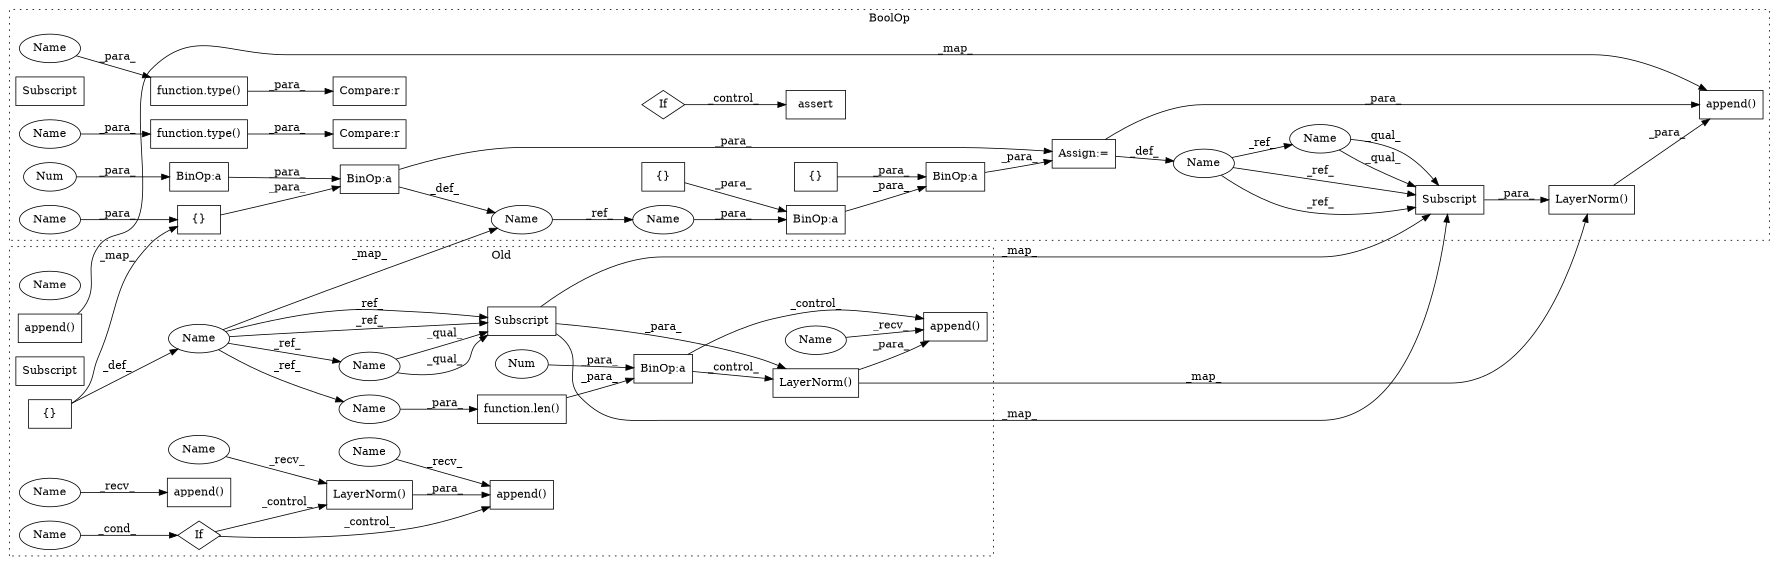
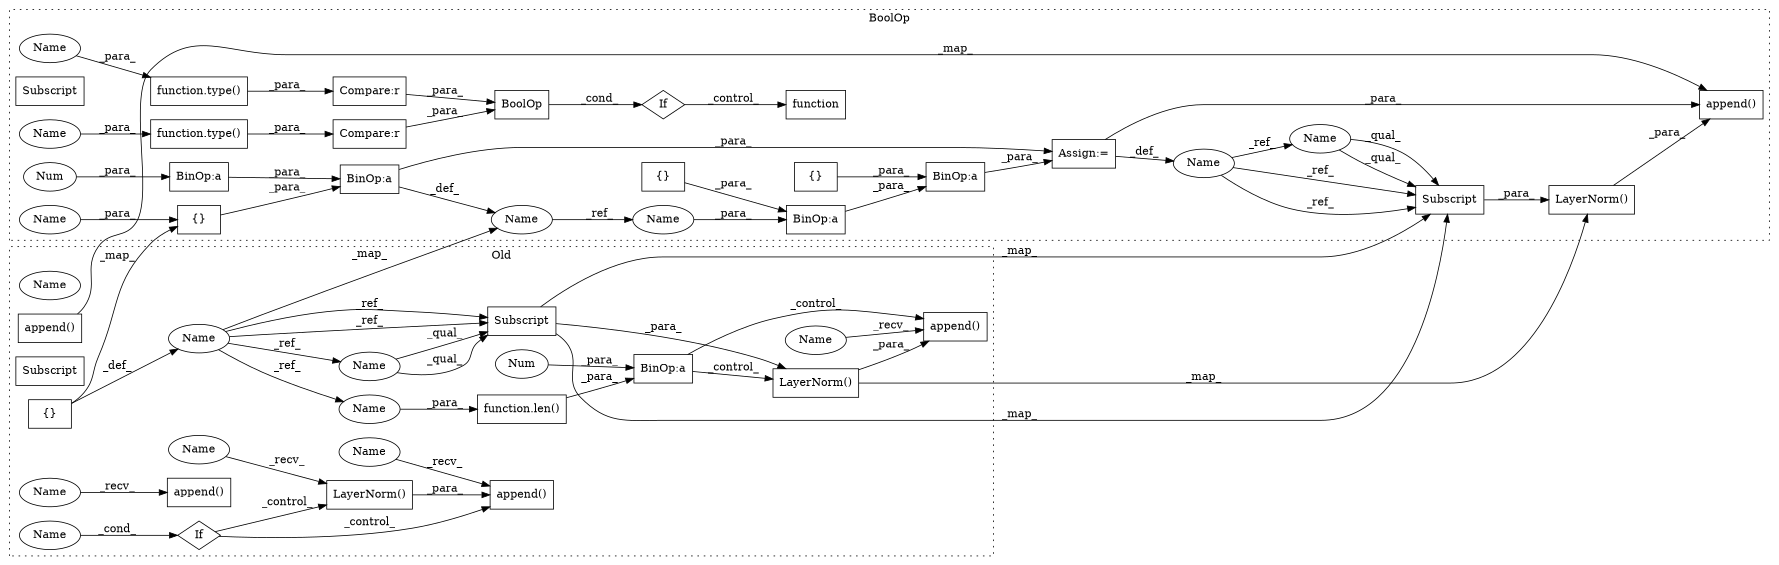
node "BoolOp": added
node "assert": label "assert" -> "function"
